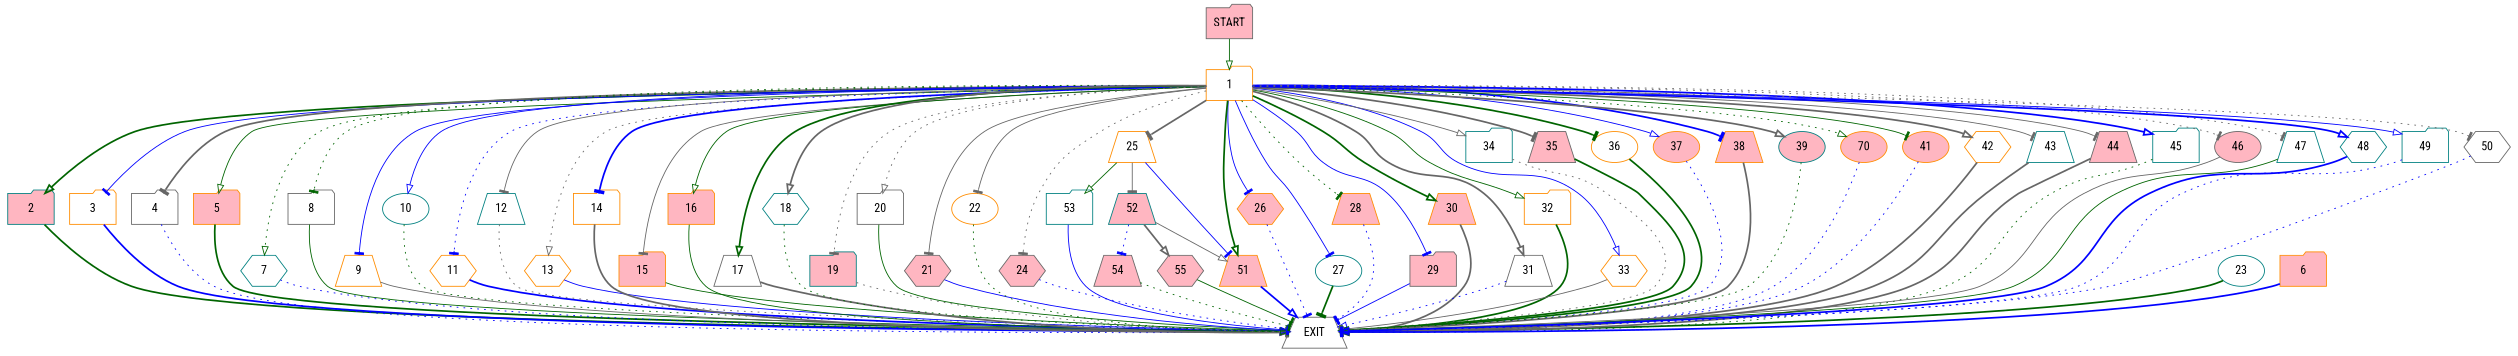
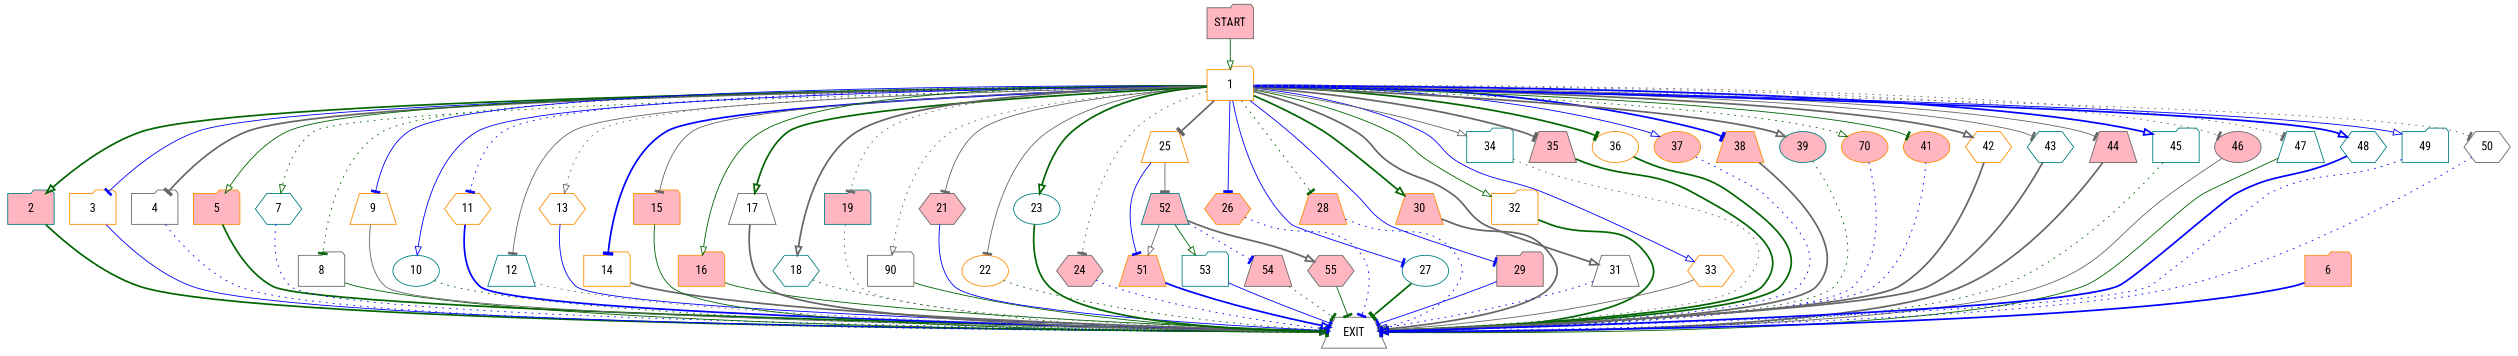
node "43": shape trapezium -> hexagon
edge "1" -> "51": now "1" -> "23"
edge "25" -> "53": now "52" -> "53"
node "20": label "20" -> "90"
edge "3" -> "EXIT": style bold -> solid
